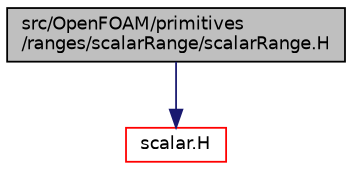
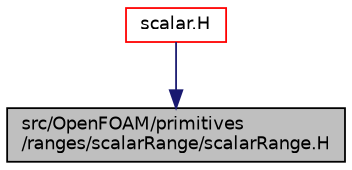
edge "src/OpenFOAM/primitives /ranges/scalarRange/scalarRange.H" -> "scalar.H": reversed
